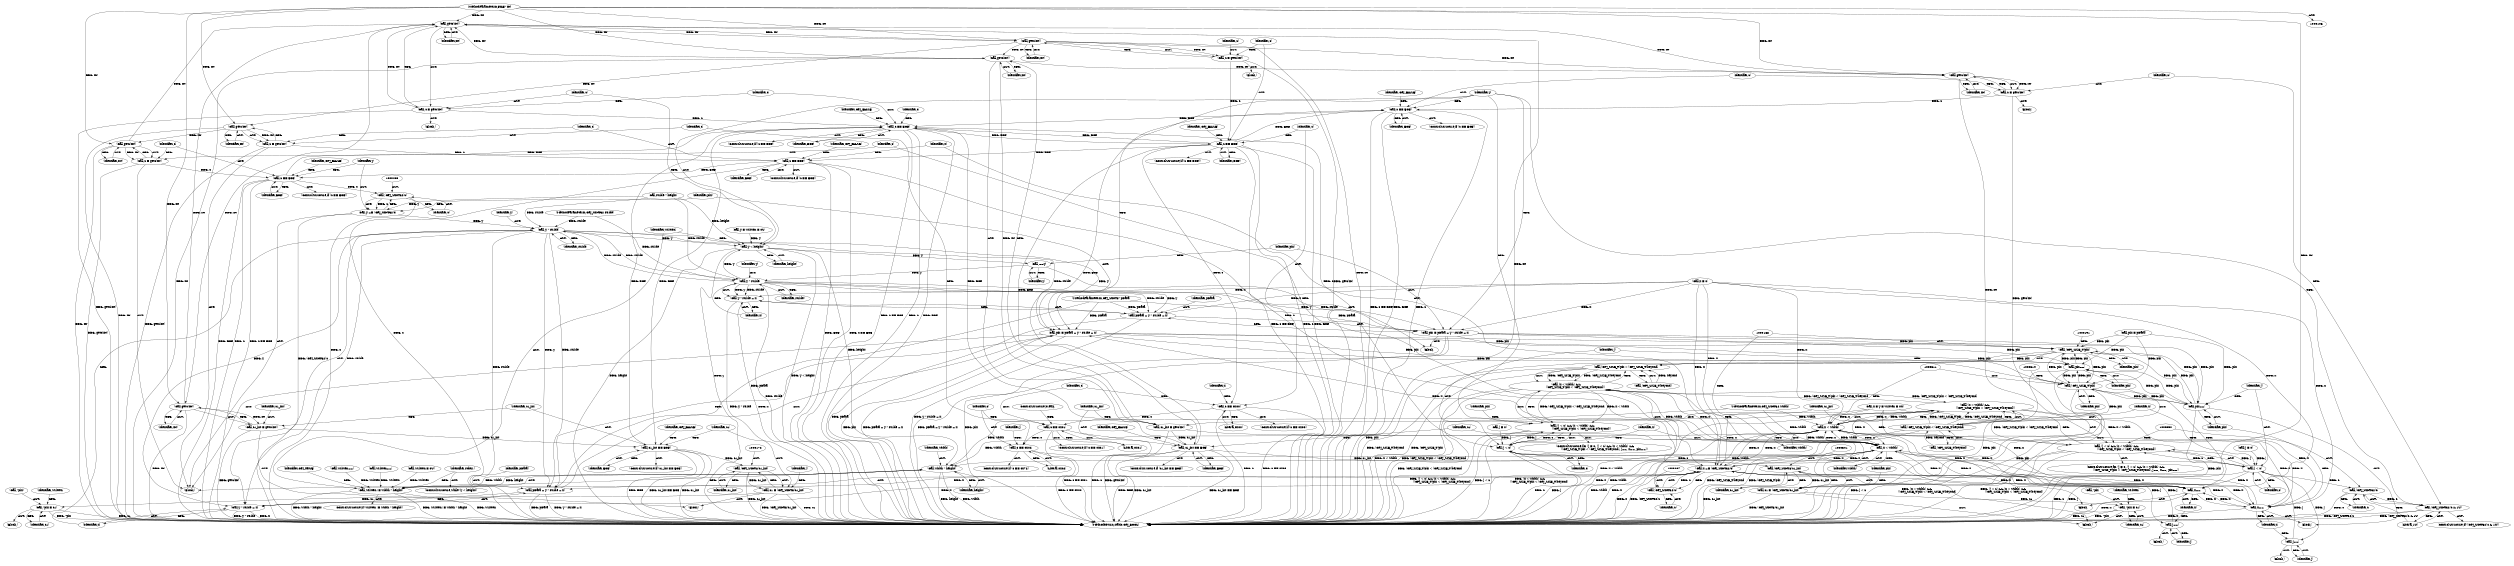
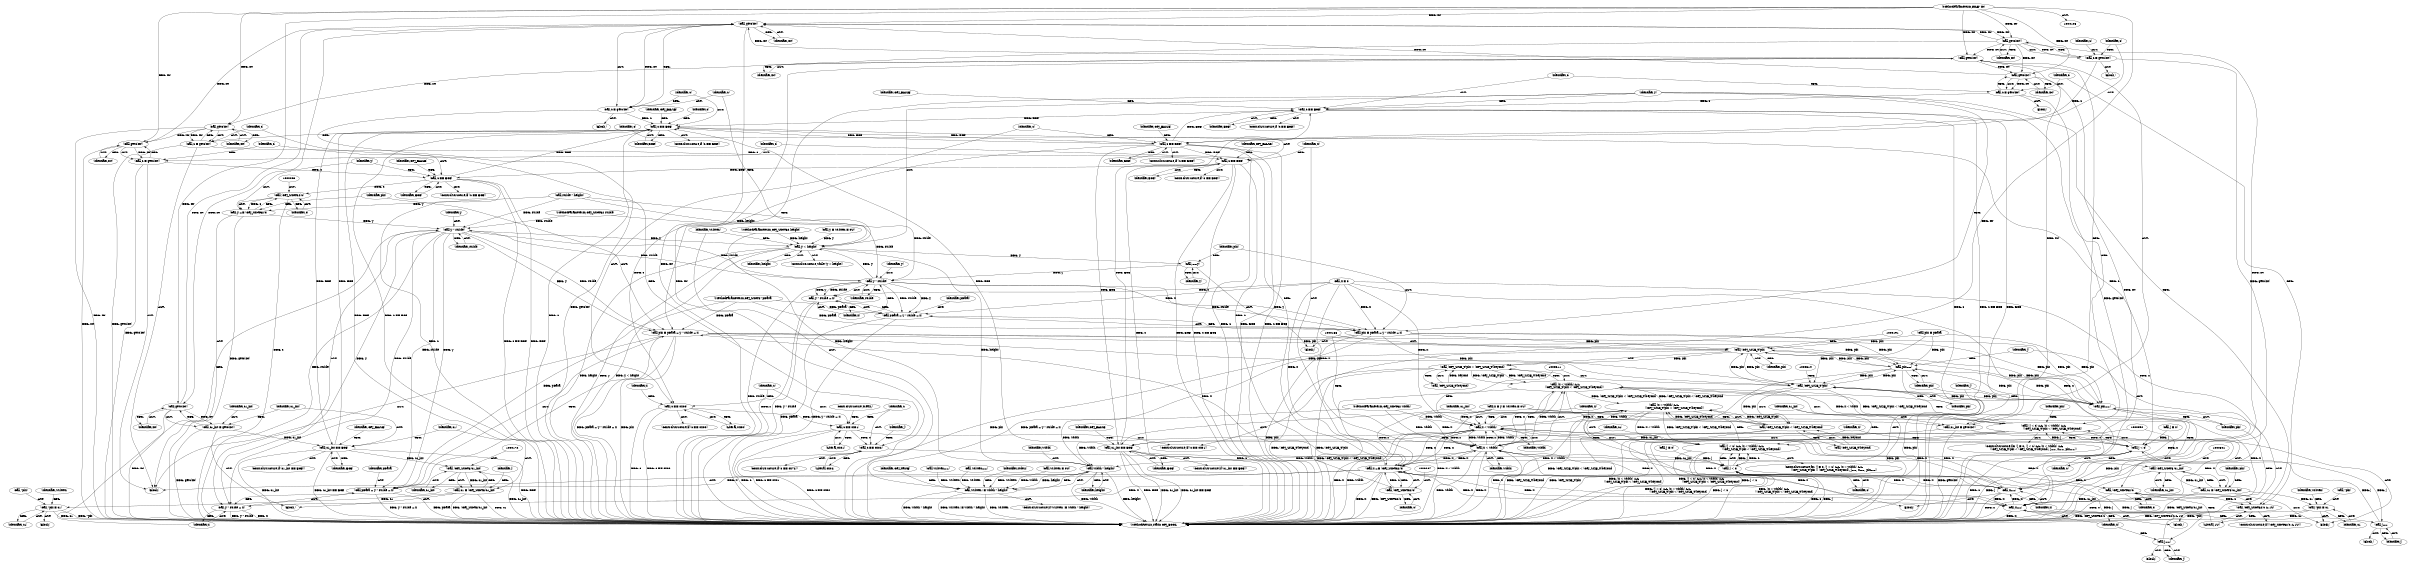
edge "(MethodParameterIn,FILE* IN)" -> "(MethodReturn,static OPJ_BOOL)": now "(MethodParameterIn,FILE* IN)" -> "(ControlStructure,if (c == 0x01))"
node "(MethodParameterIn,OPJ_UINT32 height)": added
edge "(Call,y += (OPJ_UINT32)c)" -> "(MethodReturn,static OPJ_BOOL)": label "DDG: (OPJ_UINT32)c" -> "DDG: getc(IN)"
edge "(Identifier,stderr)" -> "(ControlStructure,while (y < height))": now "(Call,y < height)" -> "(ControlStructure,while (y < height))"
